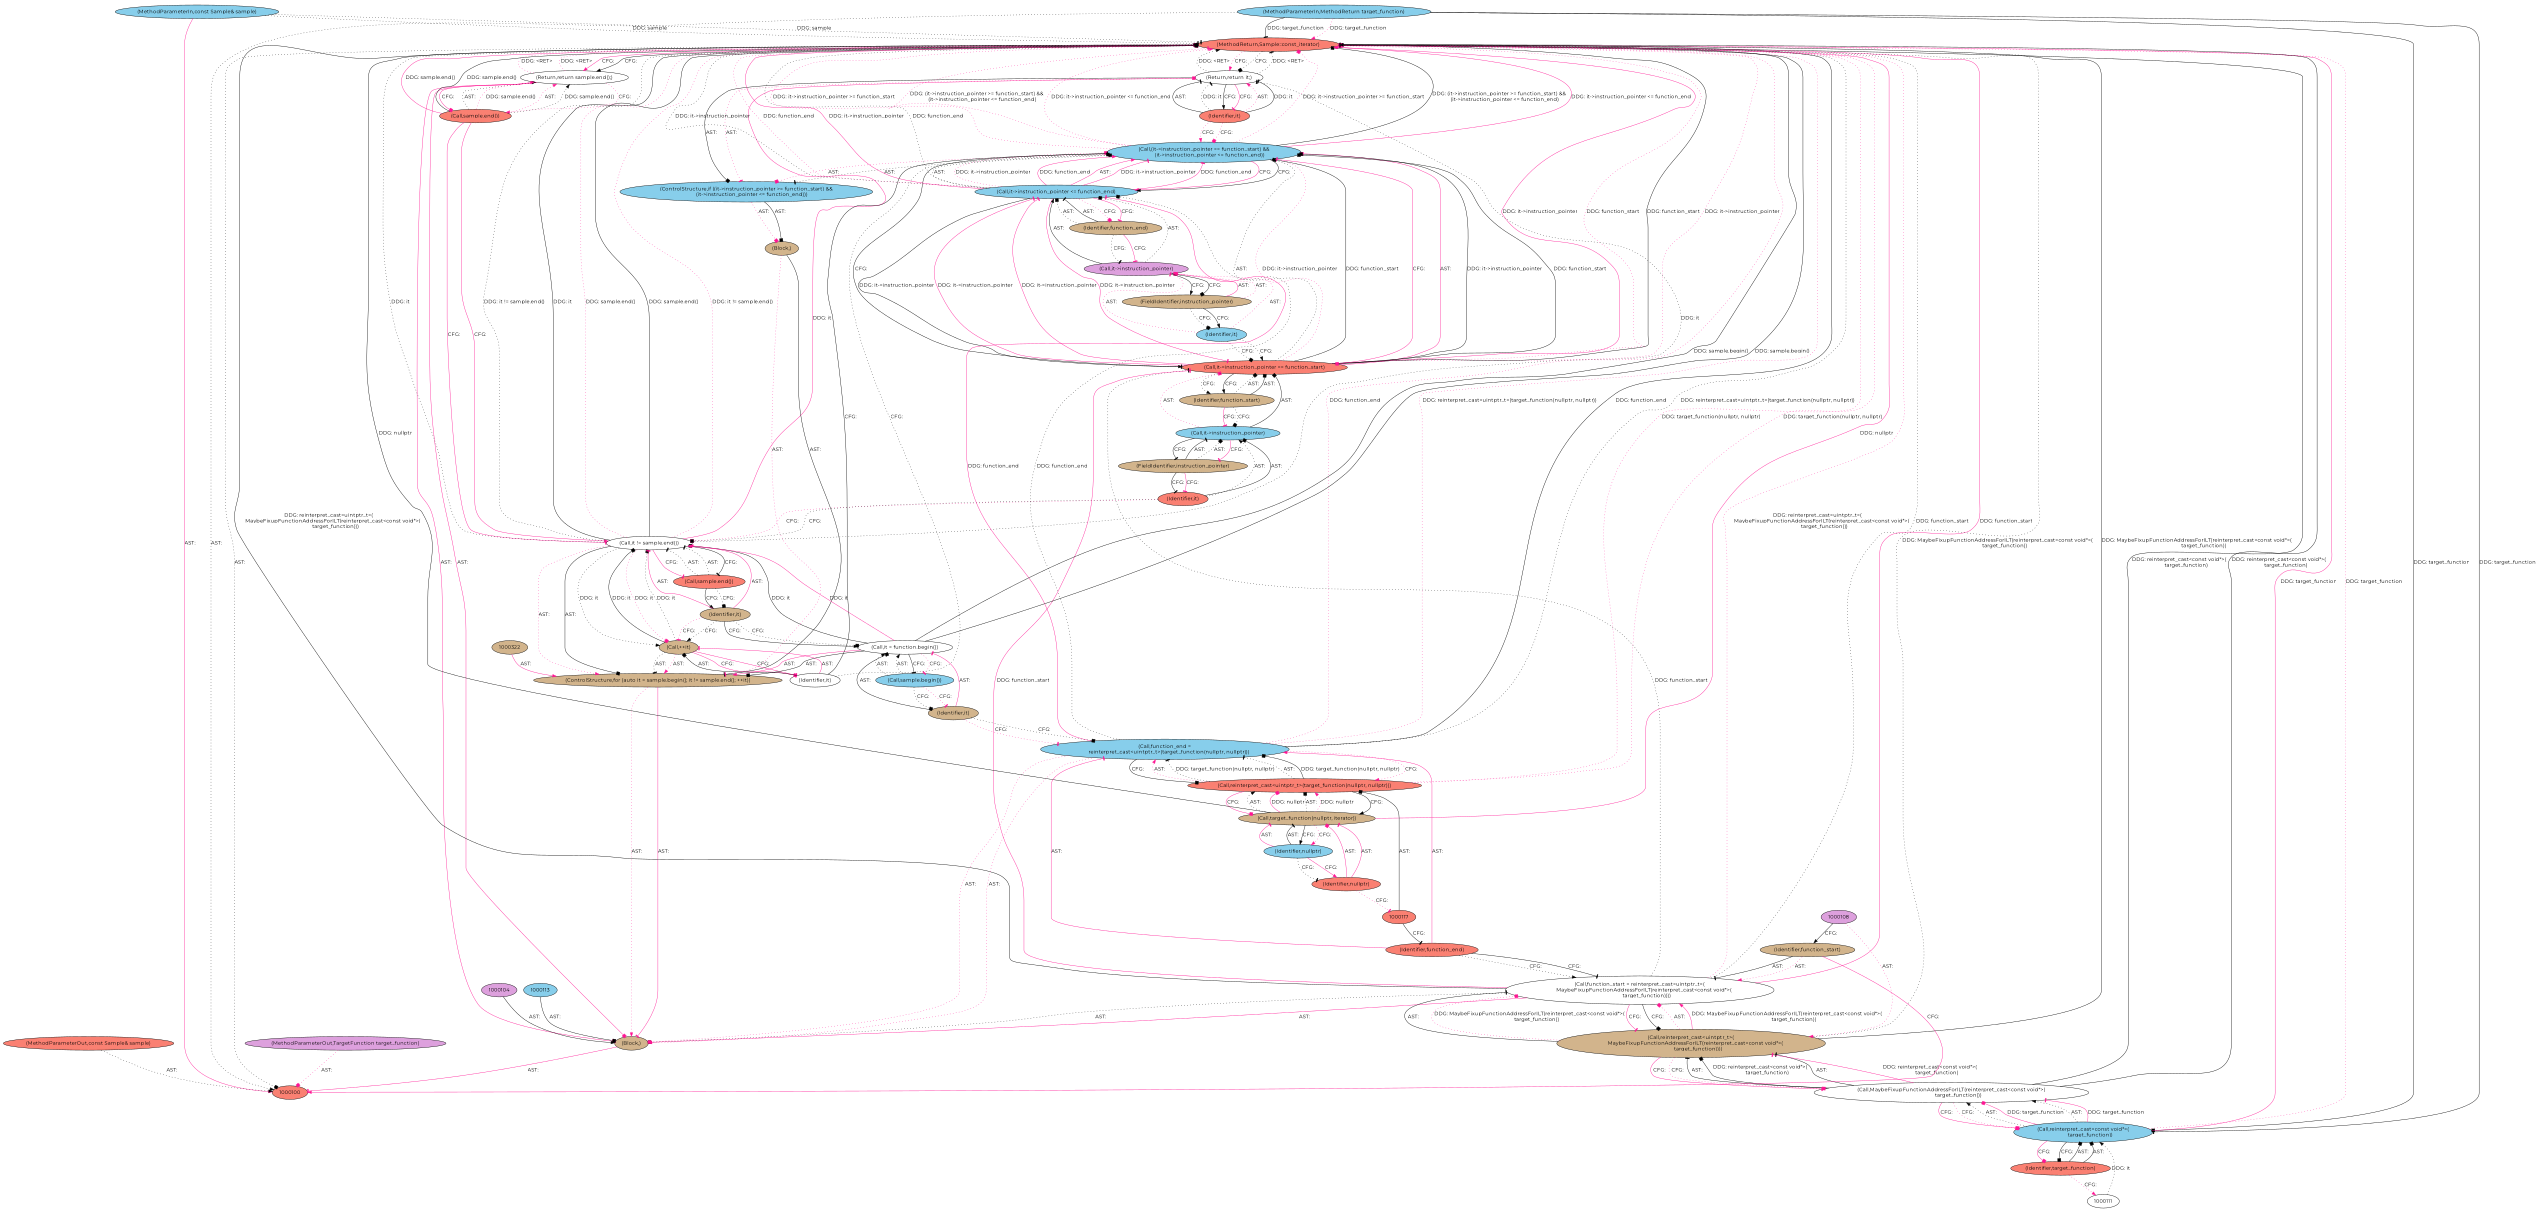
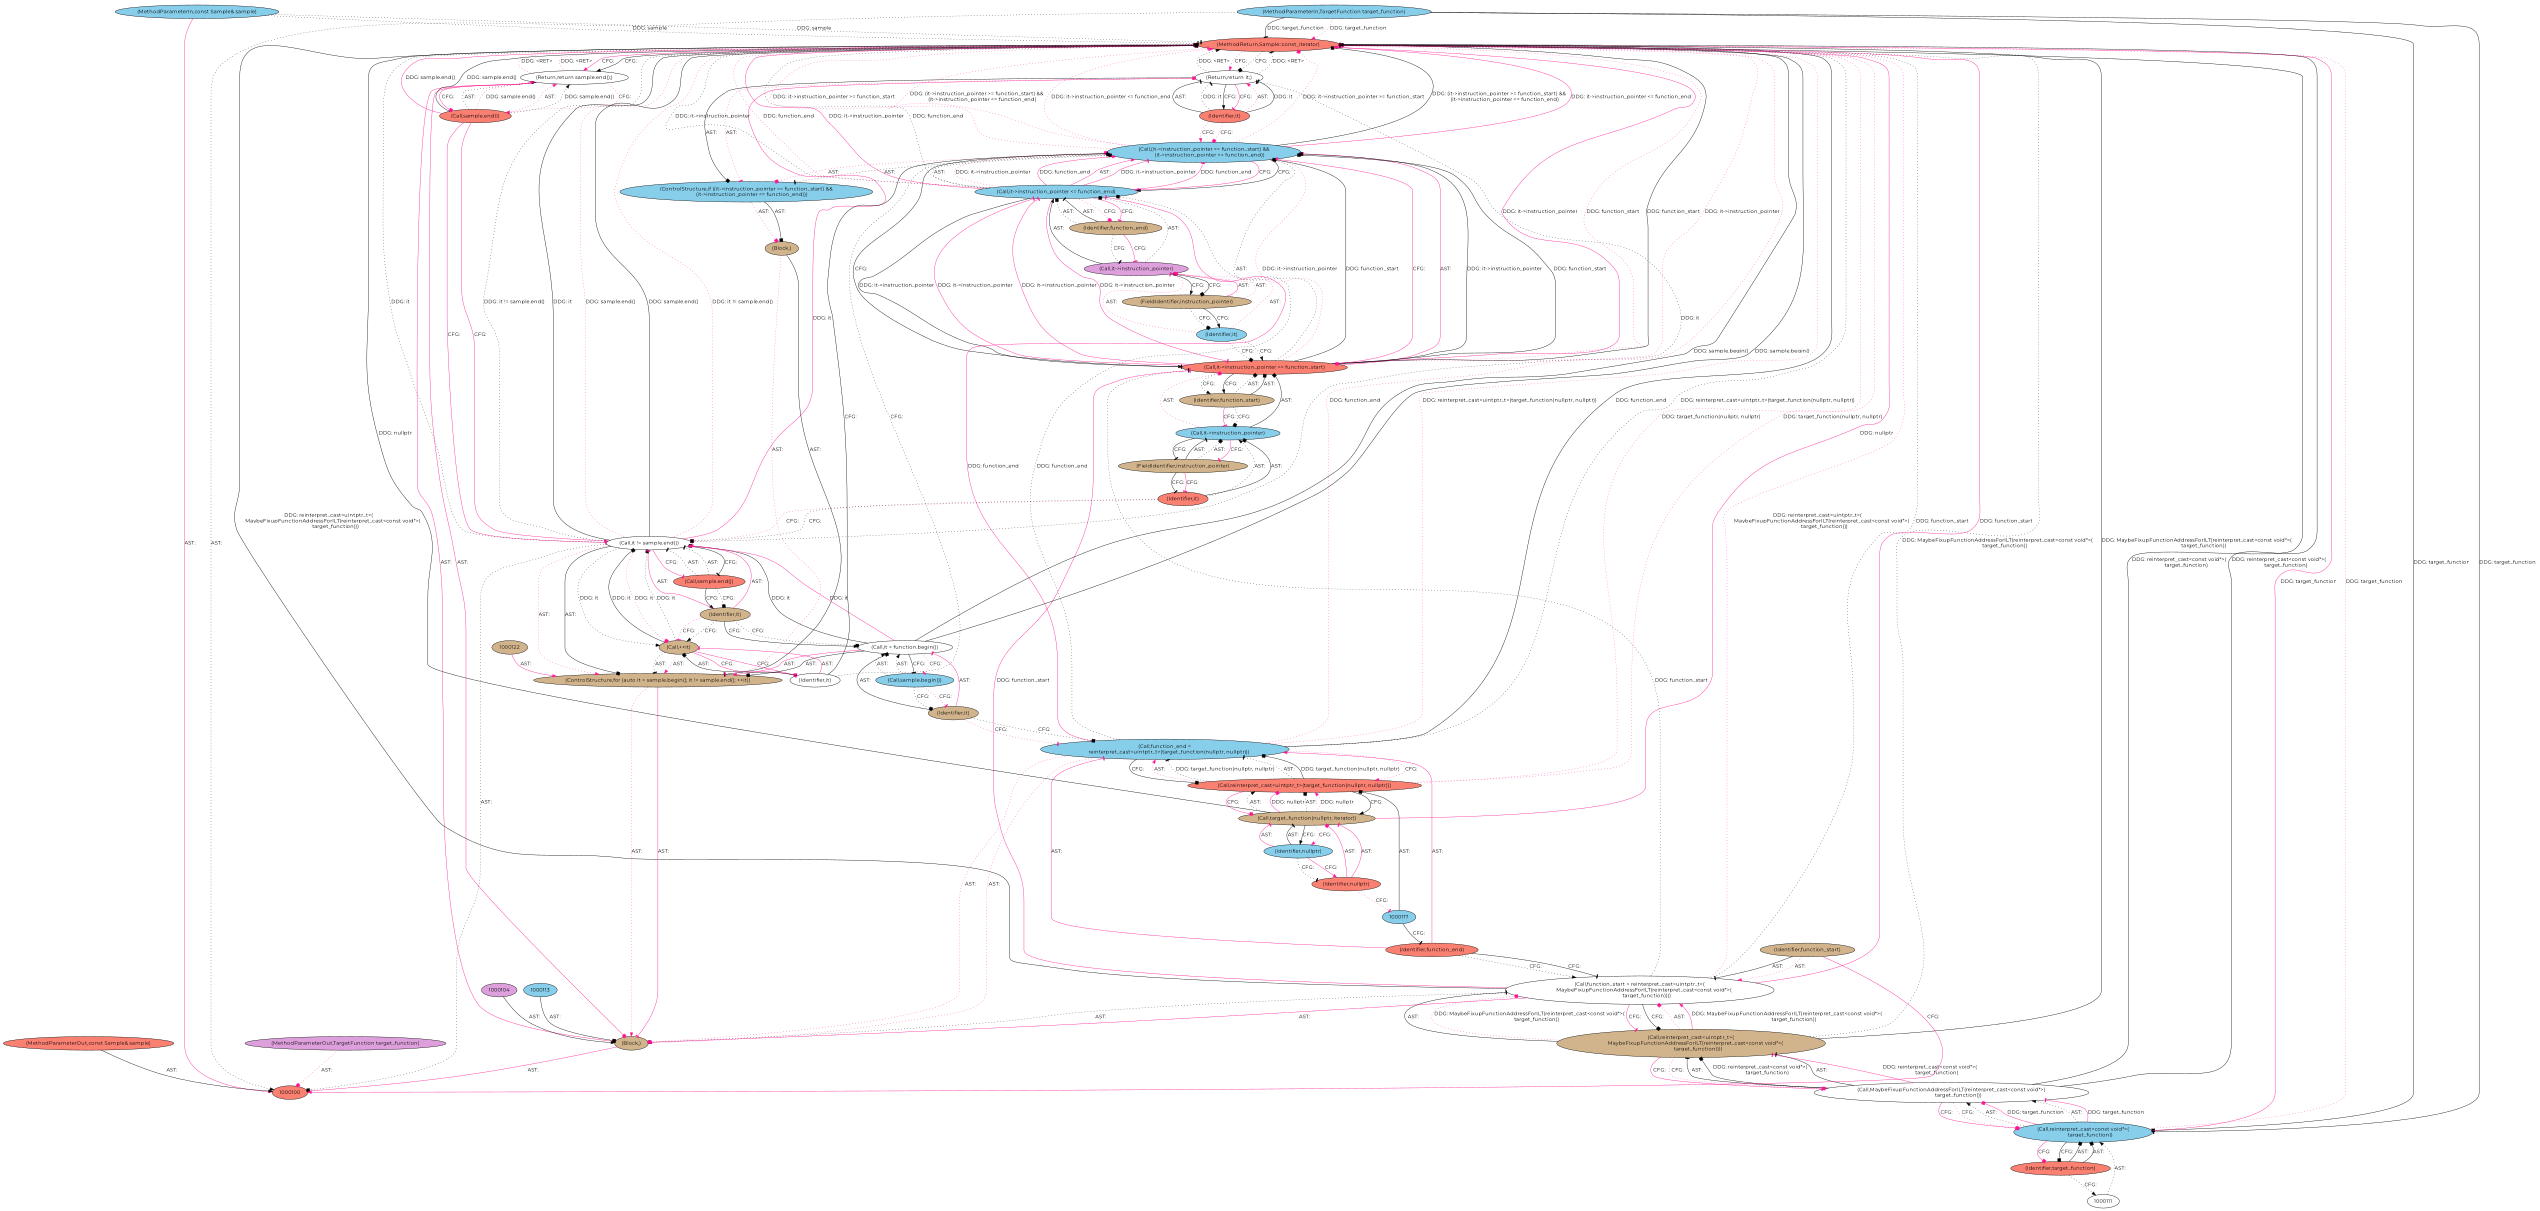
node "(MethodParameterIn,MethodReturn target_function)": label "(MethodParameterIn,MethodReturn target_function)" -> "(MethodParameterIn,TargetFunction target_function)"
edge "(MethodReturn,Sample::const_iterator)" -> "1000100": now "(Call,it != sample.end())" -> "1000100"
node "1000322": label "1000322" -> "1000122"
node "1000117": fillcolor salmon -> skyblue
node "1000108": removed
edge "(MethodParameterOut,const Sample& sample)" -> "1000100": style dotted -> solid
edge "1000111" -> "(Call,reinterpret_cast<const void*>( target_function))": label "DDG: it" -> "AST: "
edge "(Identifier,target_function)" -> "1000111": color deeppink -> black
